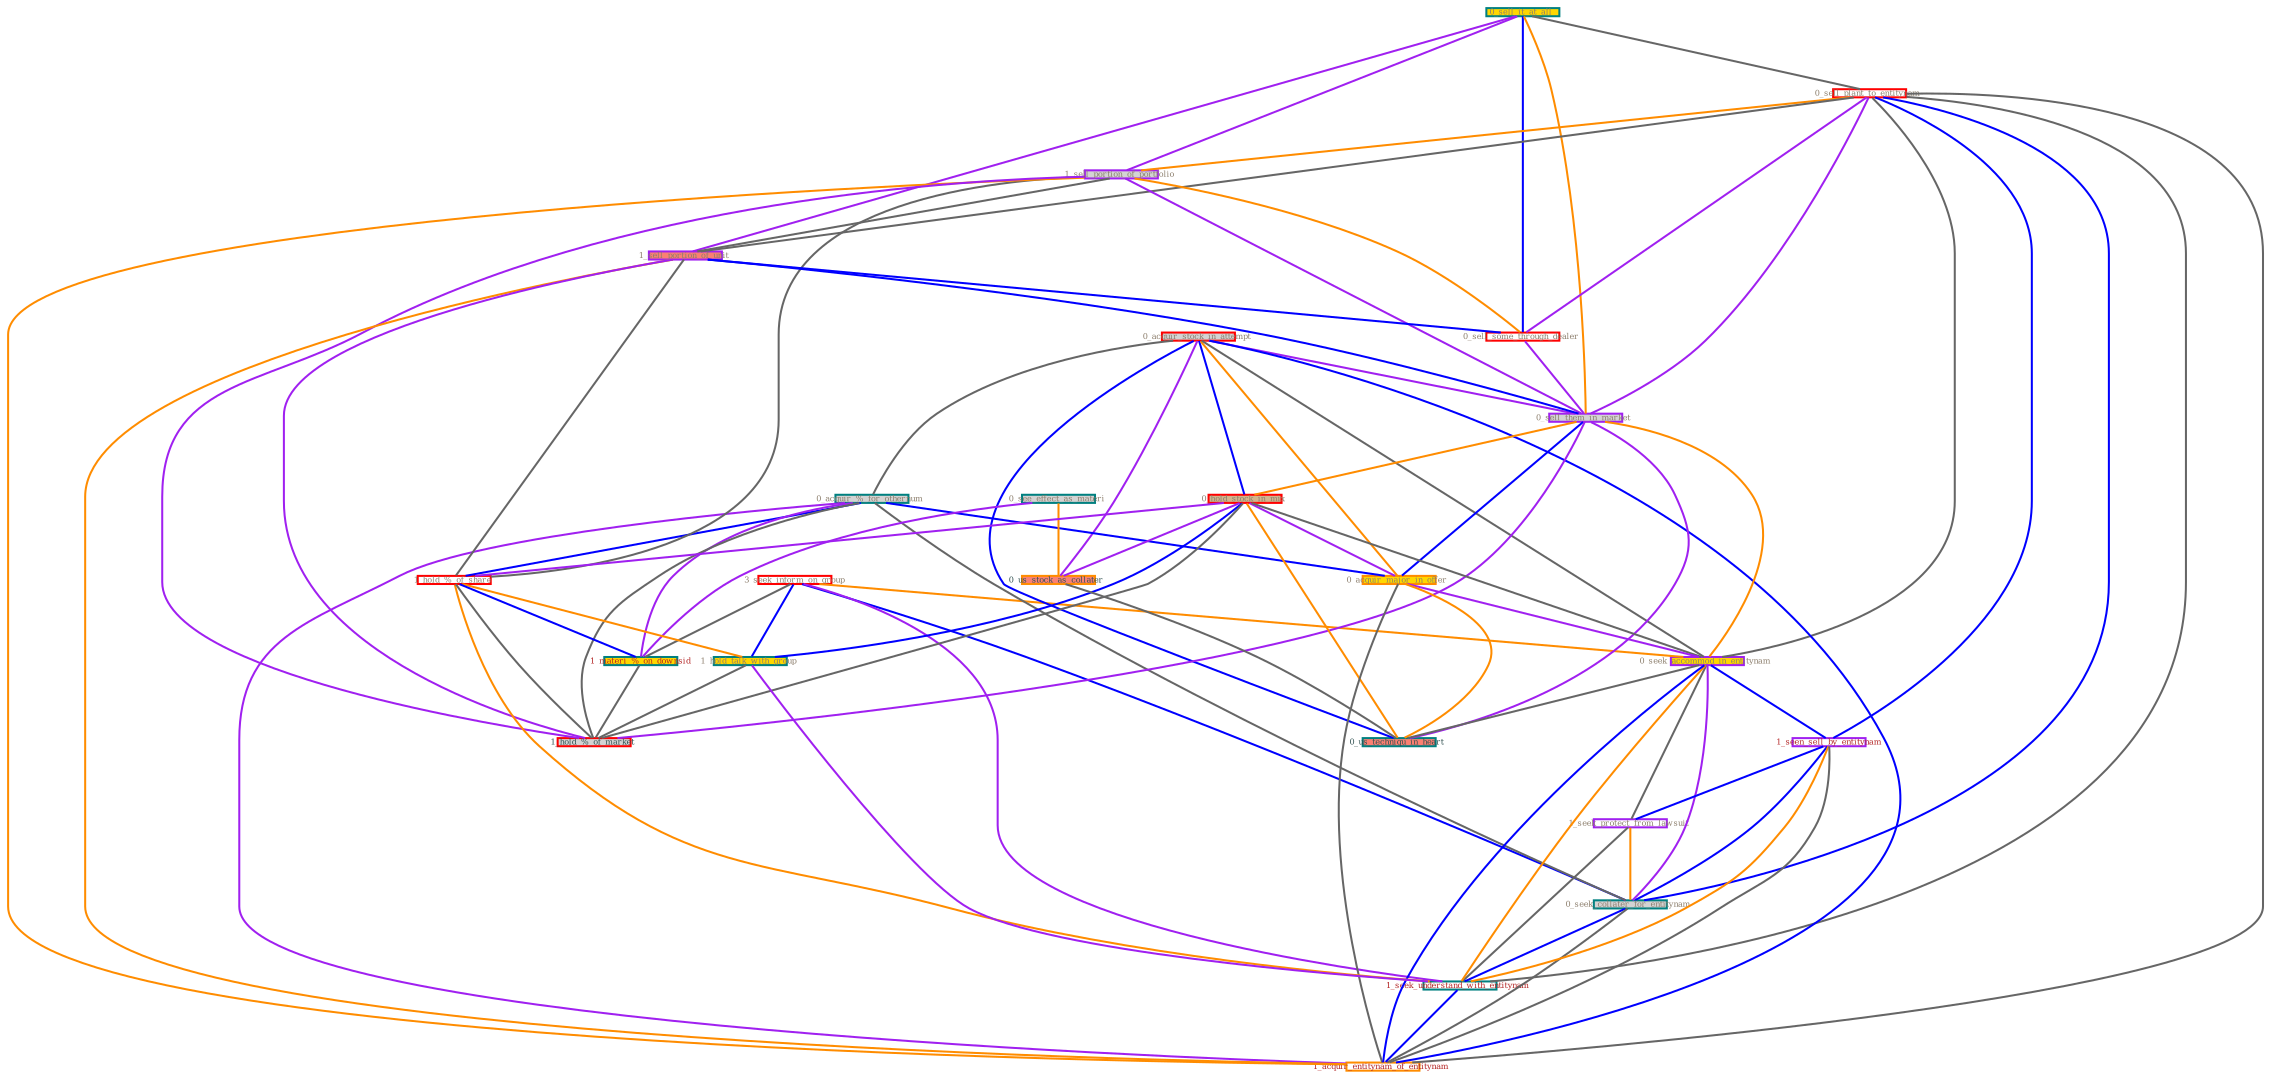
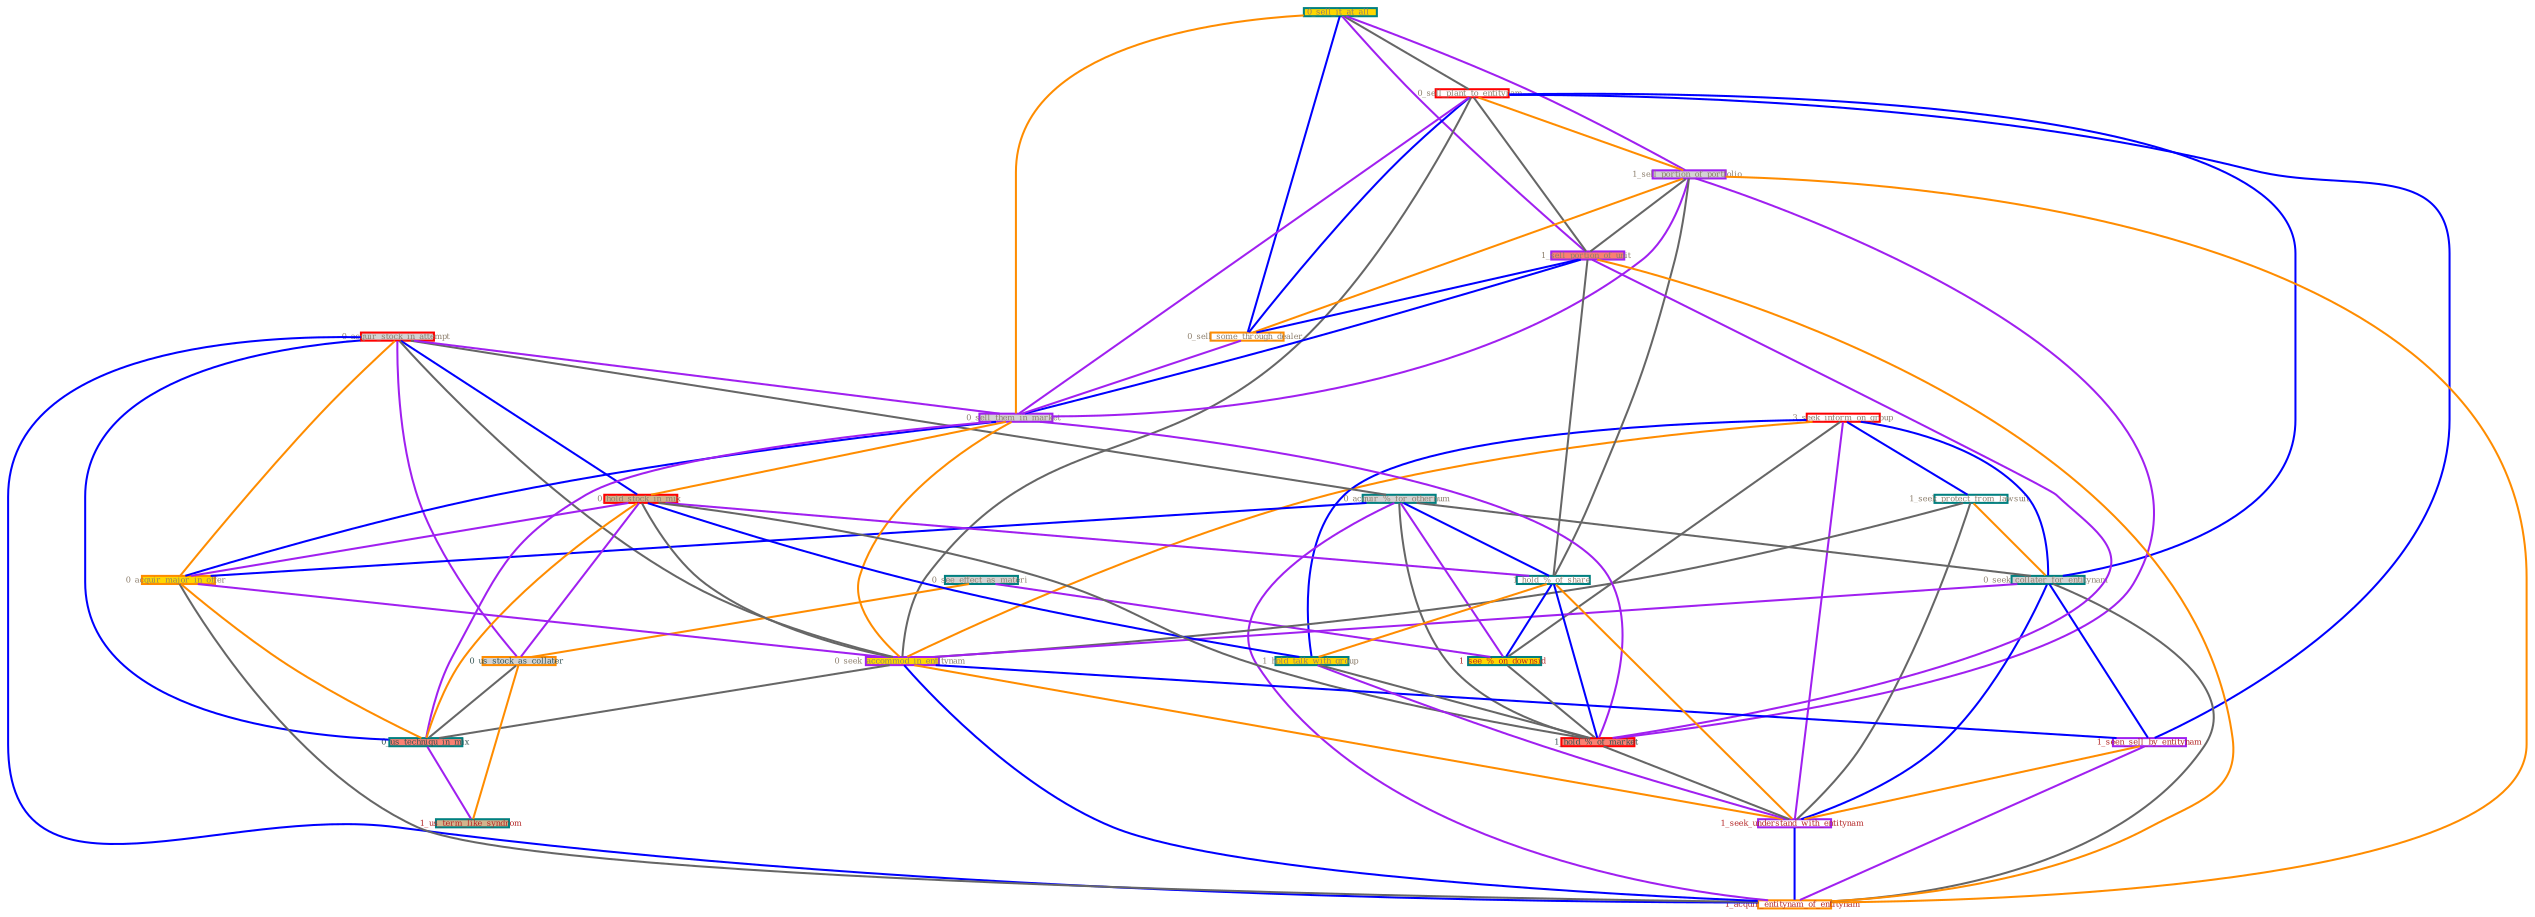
edge "0_sell_plant_to_entitynam" -- "0_sell_some_through_dealer": color purple -> blue
node "0_sell_some_through_dealer": color red -> darkorange
node "1_hold_%_of_share": color red -> teal
node "0_us_stock_as_collater": fillcolor salmon -> lightgrey
node "1_materi_%_on_downsid": label "1_materi_%_on_downsid" -> "1_see_%_on_downsid"
edge "1_hold_%_of_share" -- "1_hold_%_of_market": color gray40 -> blue
edge "0_sell_plant_to_entitynam" -- "1_seek_understand_with_entitynam": now "1_hold_%_of_market" -- "1_seek_understand_with_entitynam"
node "1_hold_%_of_market": fillcolor lightgrey -> salmon
node "0_us_techniqu_in_heart": label "0_us_techniqu_in_heart" -> "0_us_techniqu_in_mix"
edge "1_seen_sell_by_entitynam" -- "1_seek_protect_from_lawsuit": now "3_seek_inform_on_group" -- "1_seek_protect_from_lawsuit"
edge "0_sell_plant_to_entitynam" -- "1_acquir_entitynam_of_entitynam": removed
node "1_us_term_like_syndrom": added
node "1_seek_protect_from_lawsuit": color purple -> teal
edge "1_seen_sell_by_entitynam" -- "1_acquir_entitynam_of_entitynam": color gray40 -> purple
node "1_seek_understand_with_entitynam": color teal -> purple
